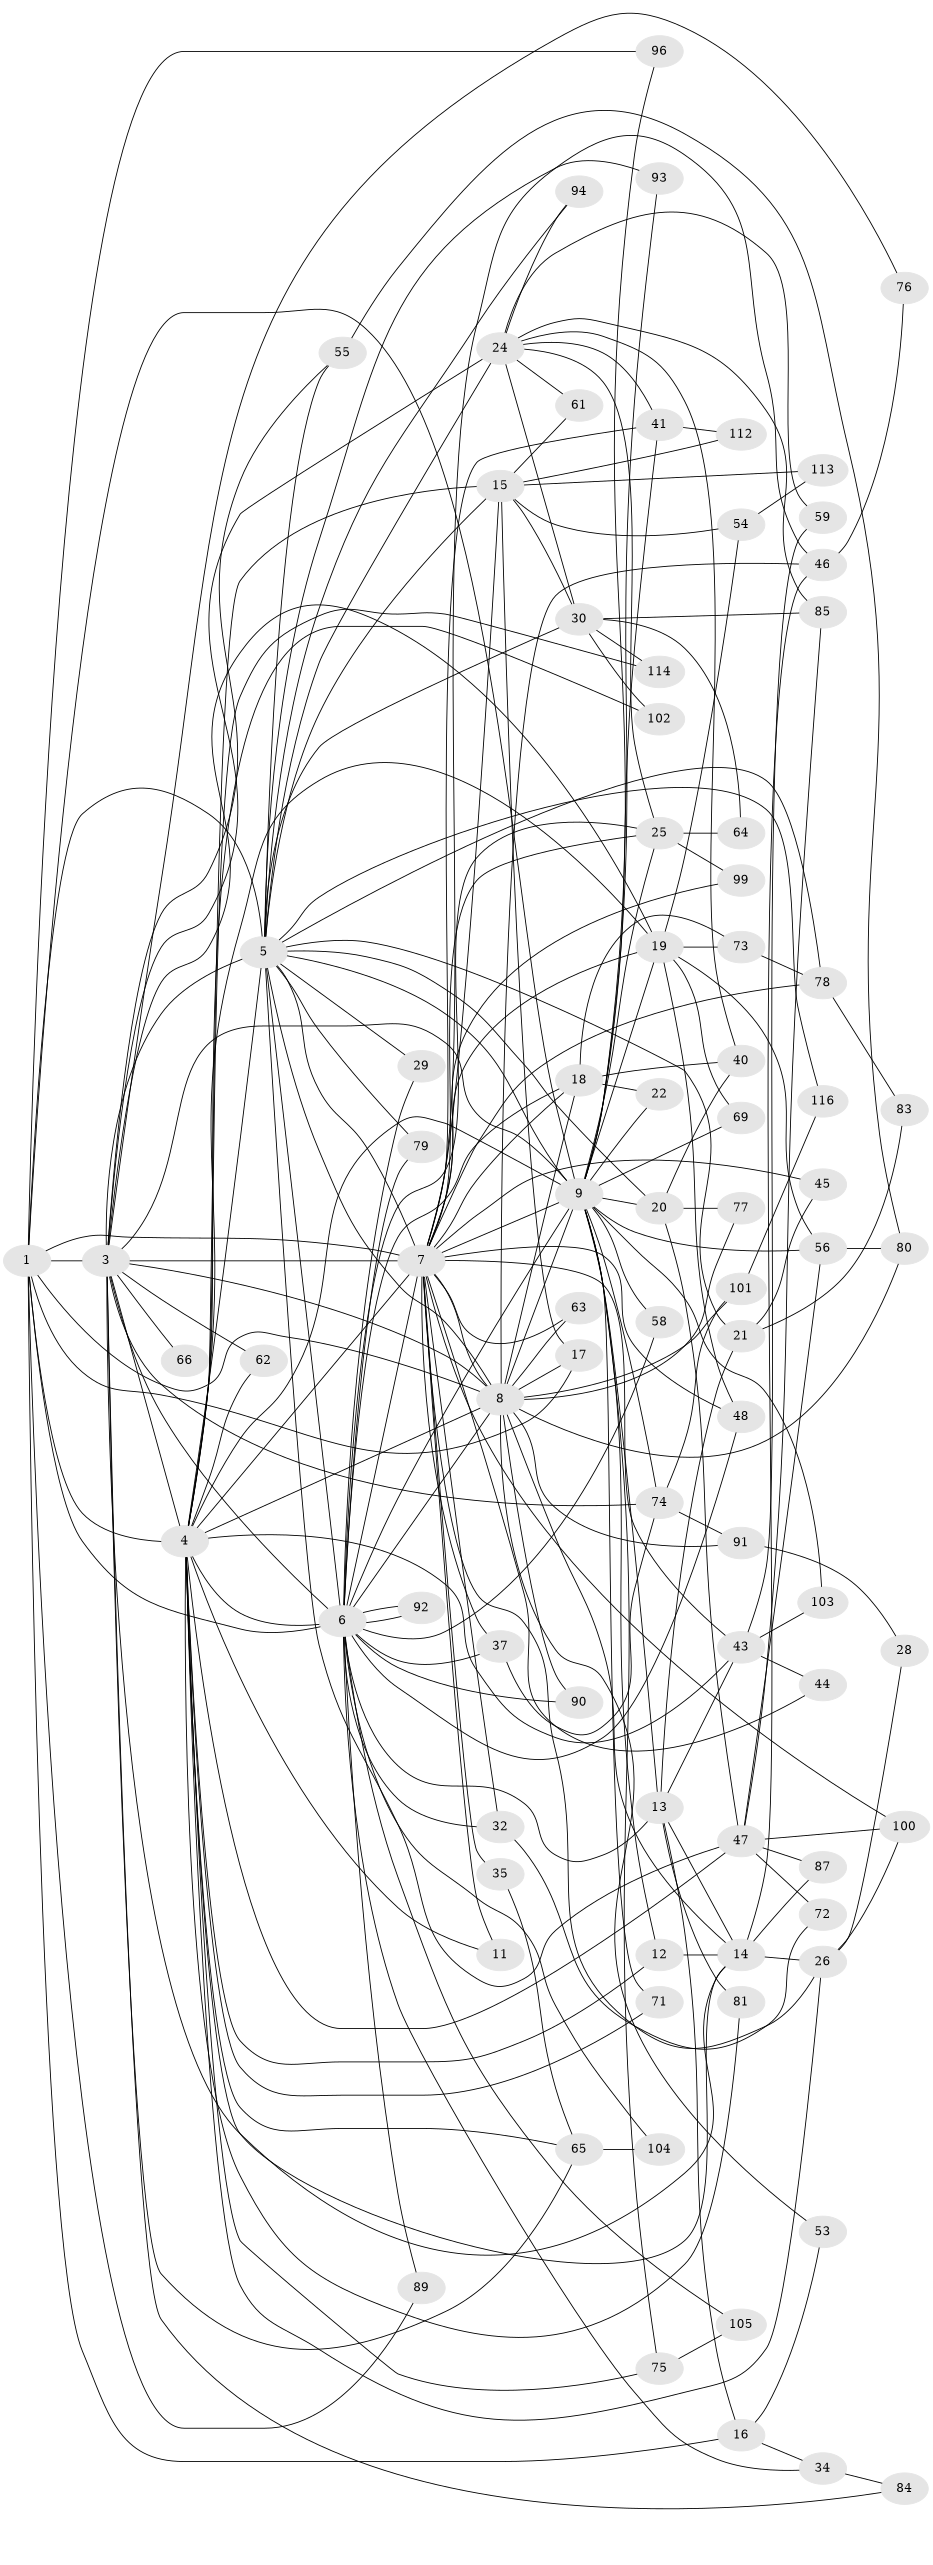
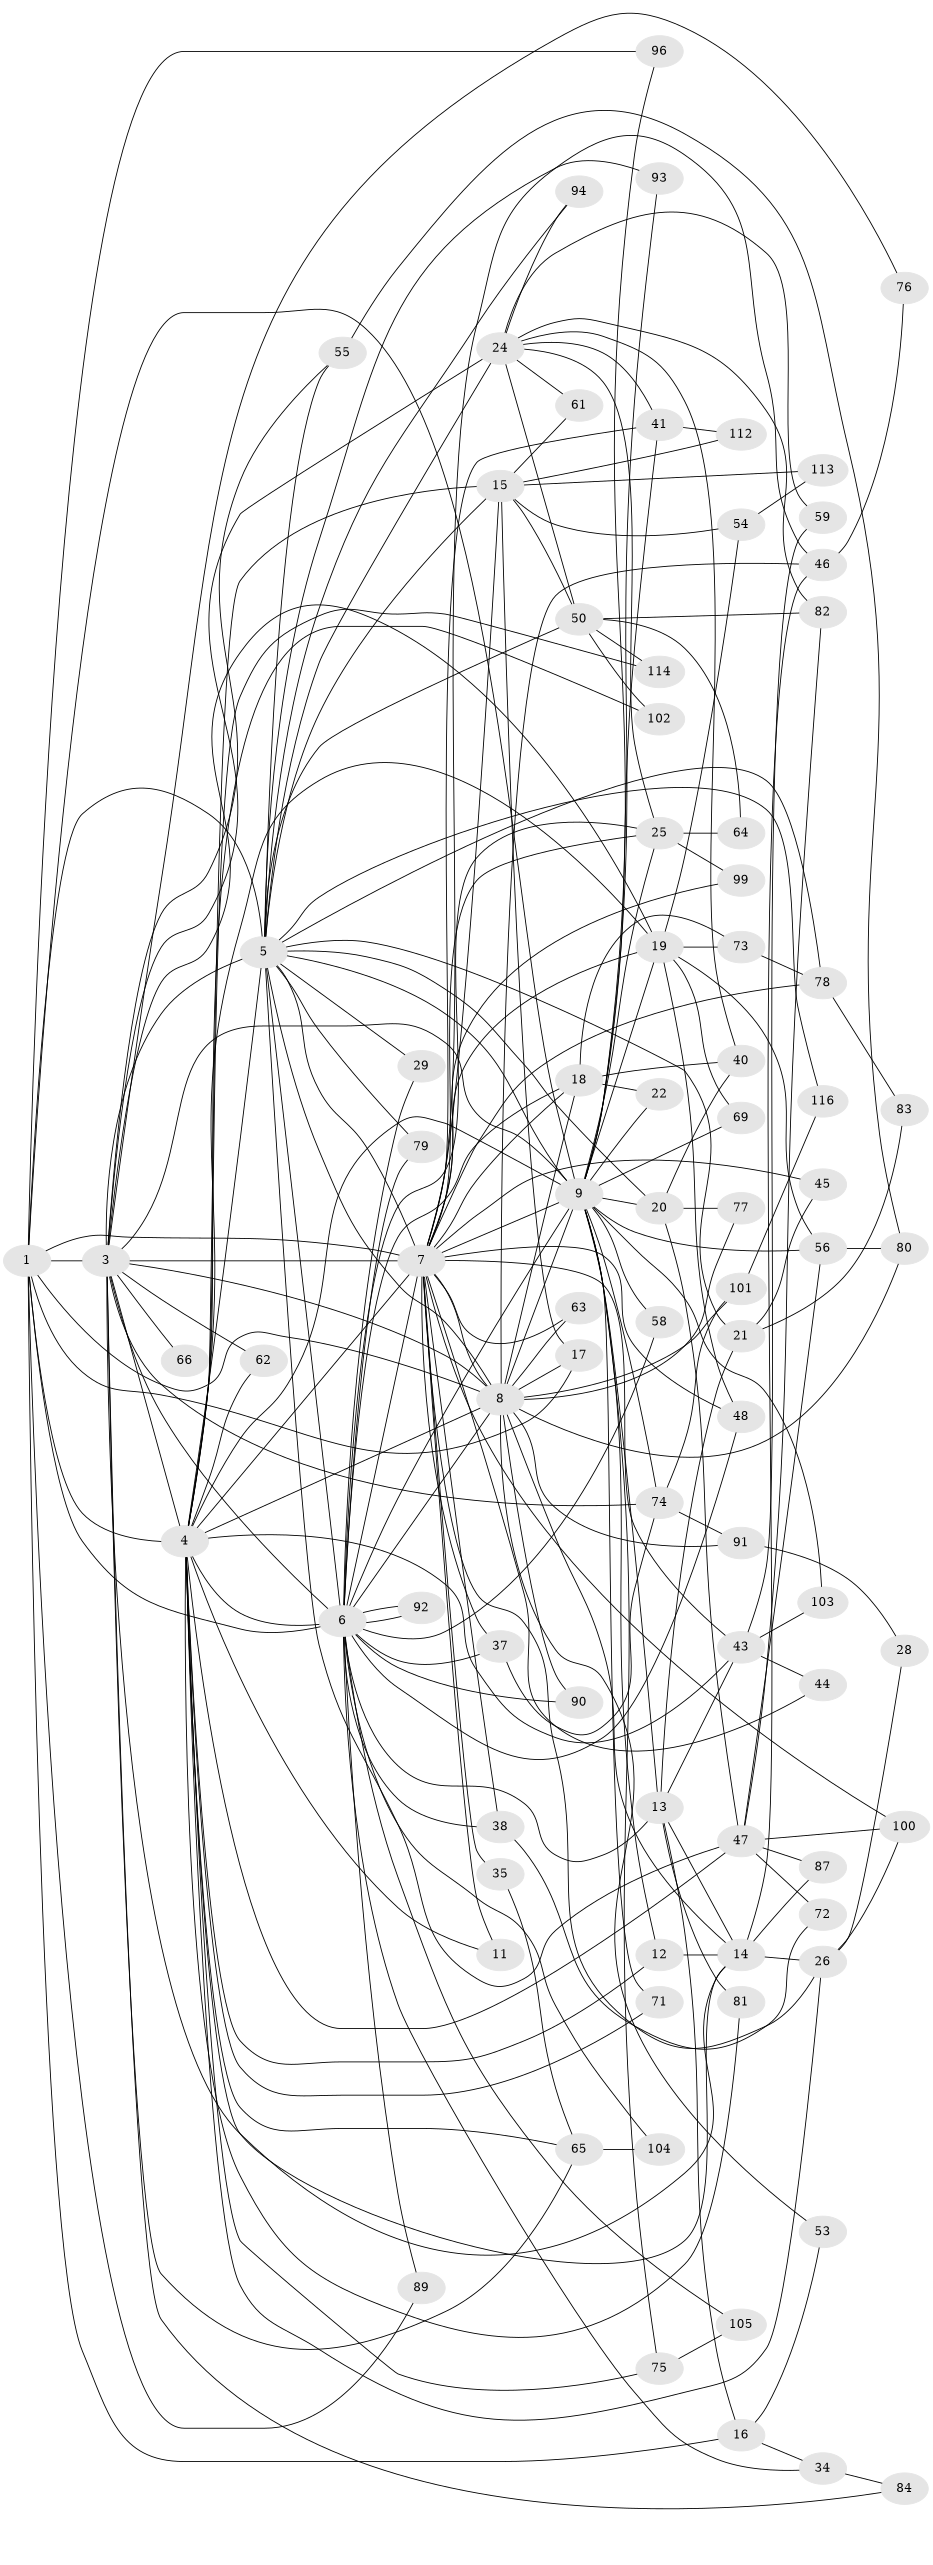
node "85": label "85" -> "82"
node "30": label "30" -> "50"
node "32": label "32" -> "38"
